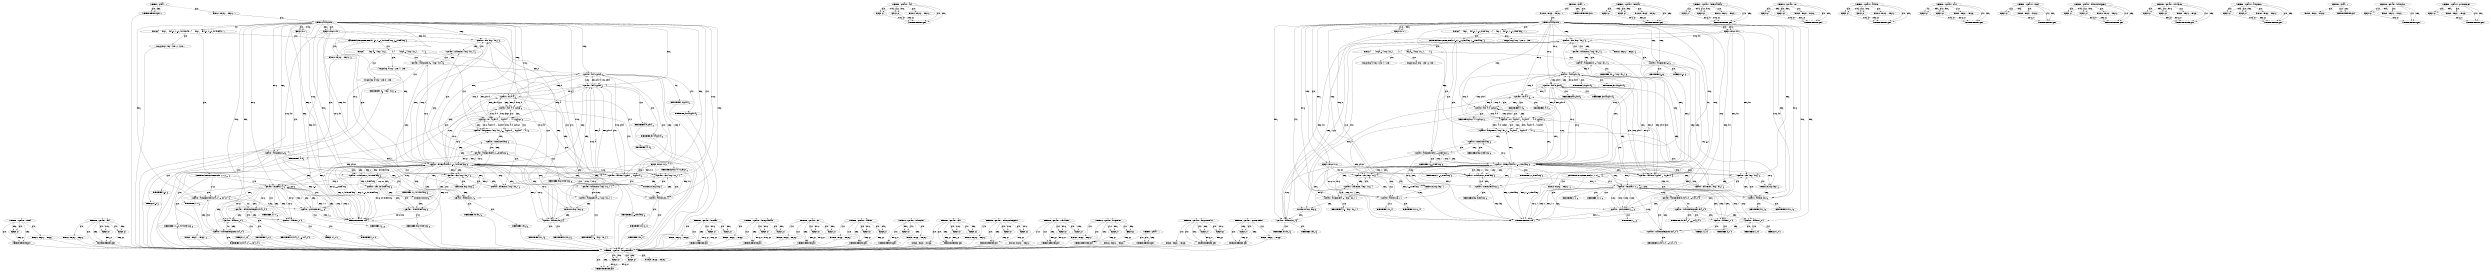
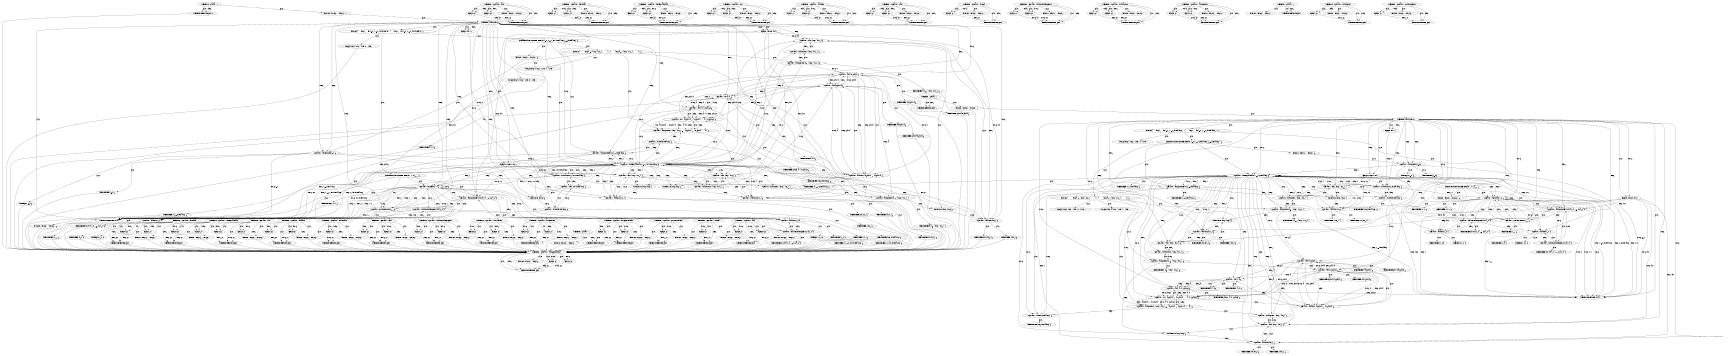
edge "(<operator>.lessEqualsThan,i<=w-(int)sizeof(long))" -> "(IDENTIFIER,i,i<=w-(int)sizeof(long))": removed, label "AST:"
edge "(<operator>.subtraction,w-(int)sizeof(long))" -> "(<operator>.cast,(int)sizeof(long))": label "DDG: w-sizeof(long)" -> "AST: "
edge "(<operator>.subtraction,w-(int)sizeof(long))" -> "(IDENTIFIER,w,w-(int)sizeof(long))": now "(<operator>.subtraction,w-(int)sizeof(long))" -> "(IDENTIFIER,i,i<=w-sizeof(long))"
edge "(<operator>.cast,(int)sizeof(long))" -> "(UNKNOWN,int,int)": label "CFG: " -> "AST: "
